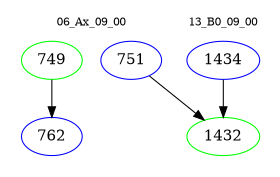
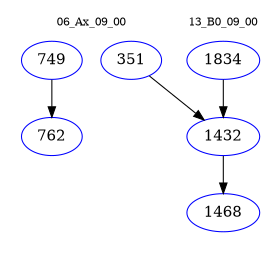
node "749": color green -> blue
node "751": label "751" -> "351"
node "1434": label "1434" -> "1834"
node "1432": color green -> blue
node "1468": added
